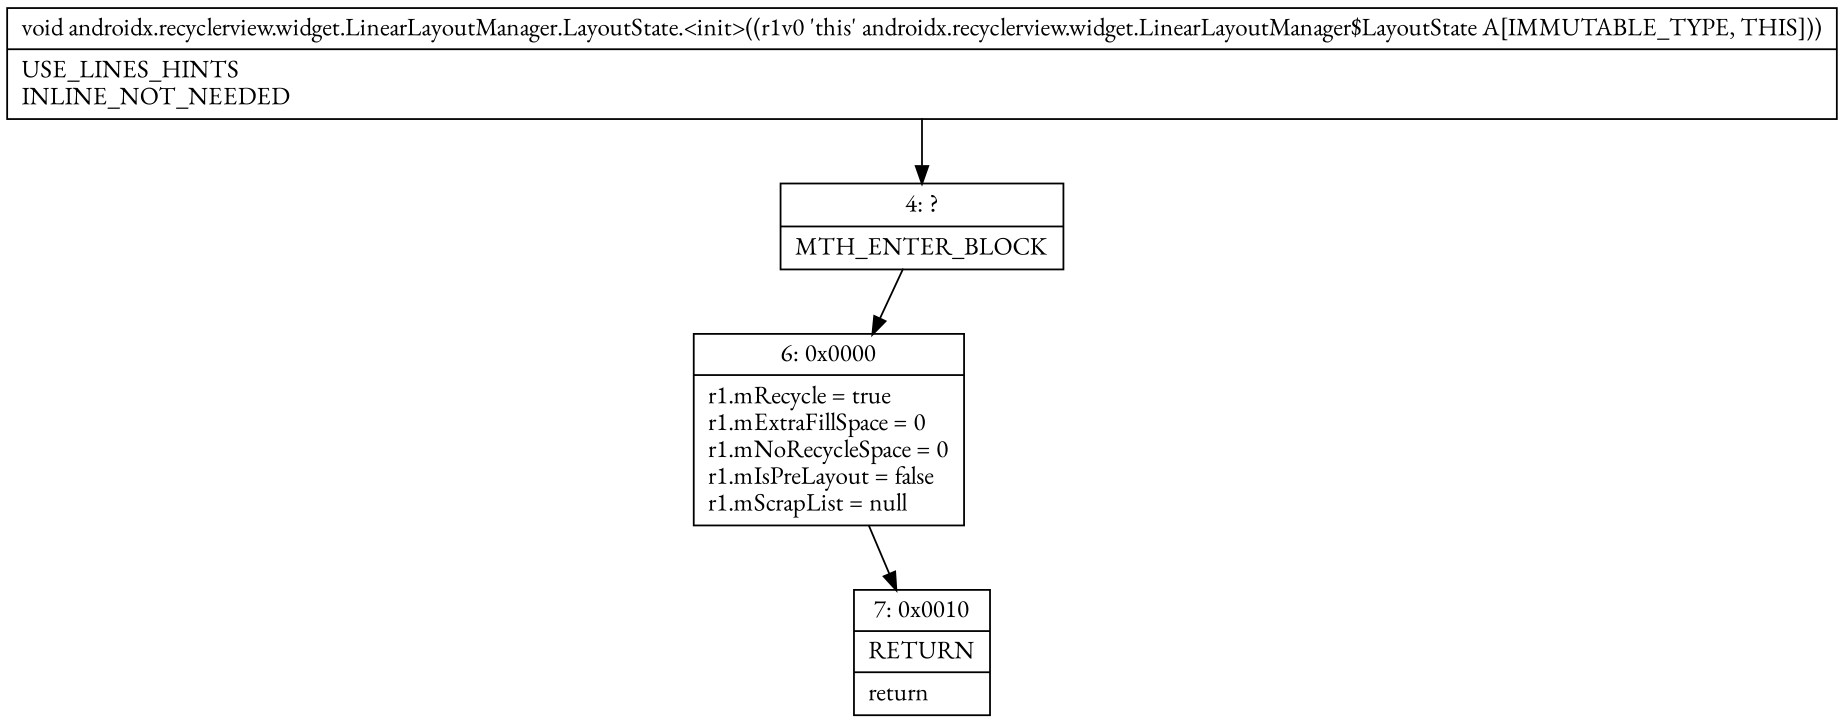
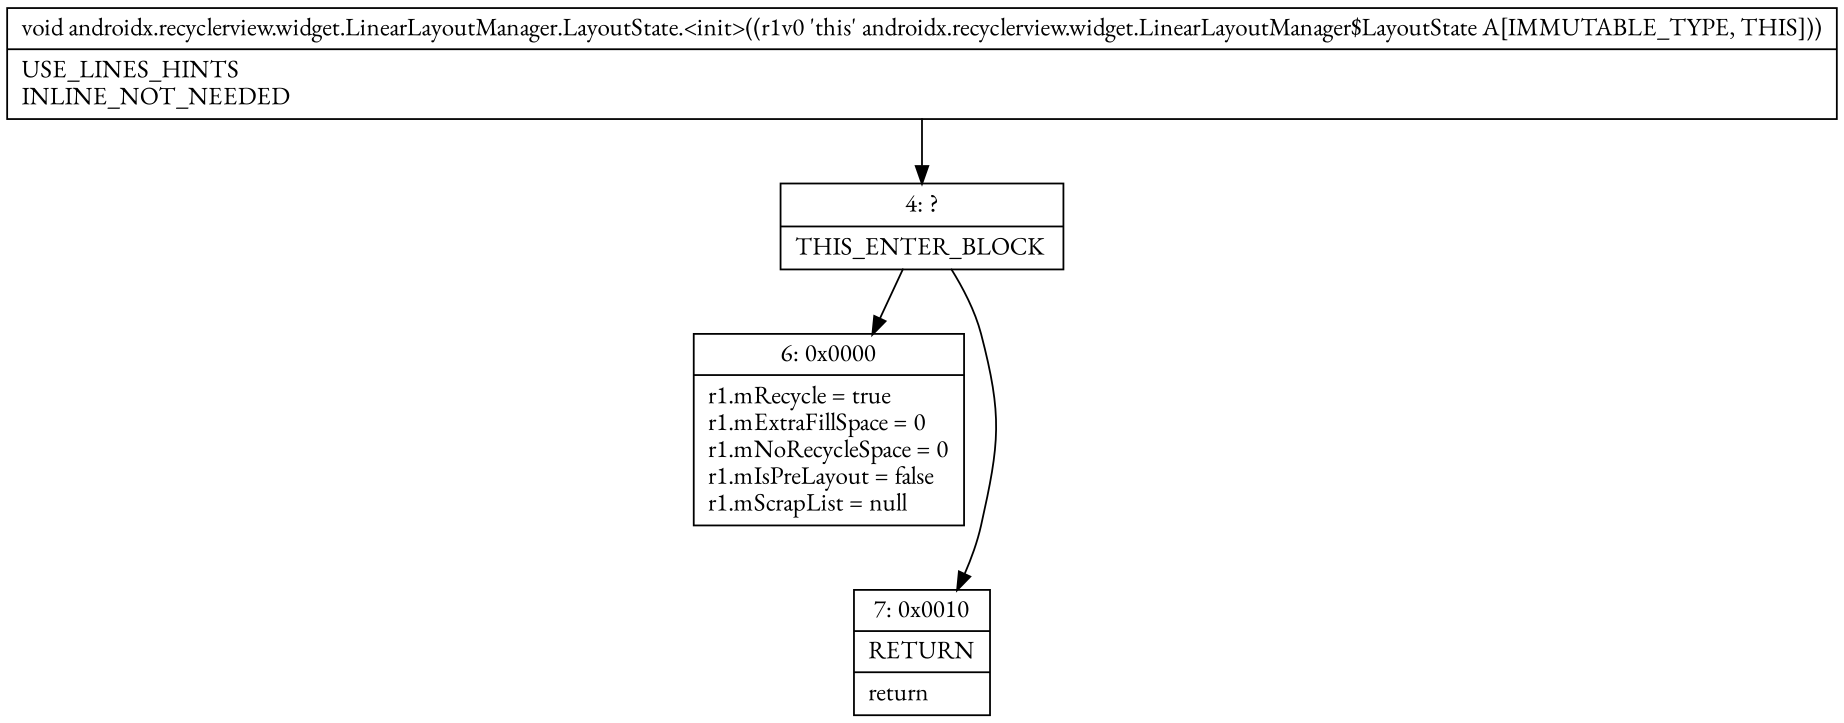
node "4: ?": text "MTH_ENTER_BLOCK" -> "THIS_ENTER_BLOCK"
edge "6: 0x0000" -> "7: 0x0010": now "4: ?" -> "7: 0x0010"
